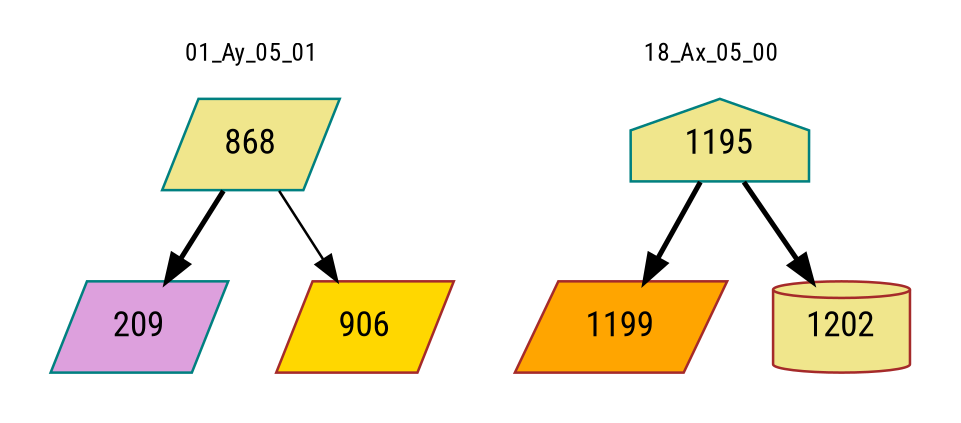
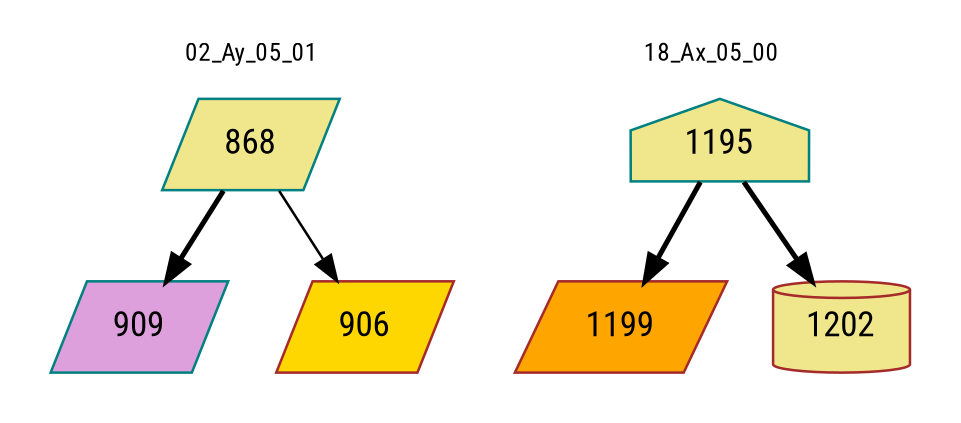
cluster "01_Ay_05_01": label "01_Ay_05_01" -> "02_Ay_05_01"
node "209": label "209" -> "909"
